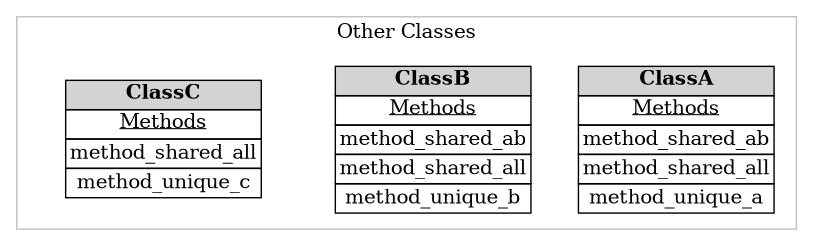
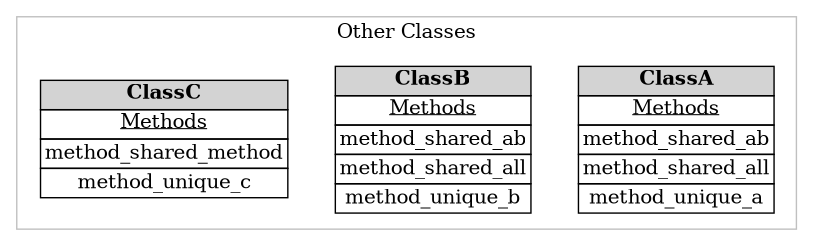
node "ClassC": text "method_shared_all" -> "method_shared_method"
